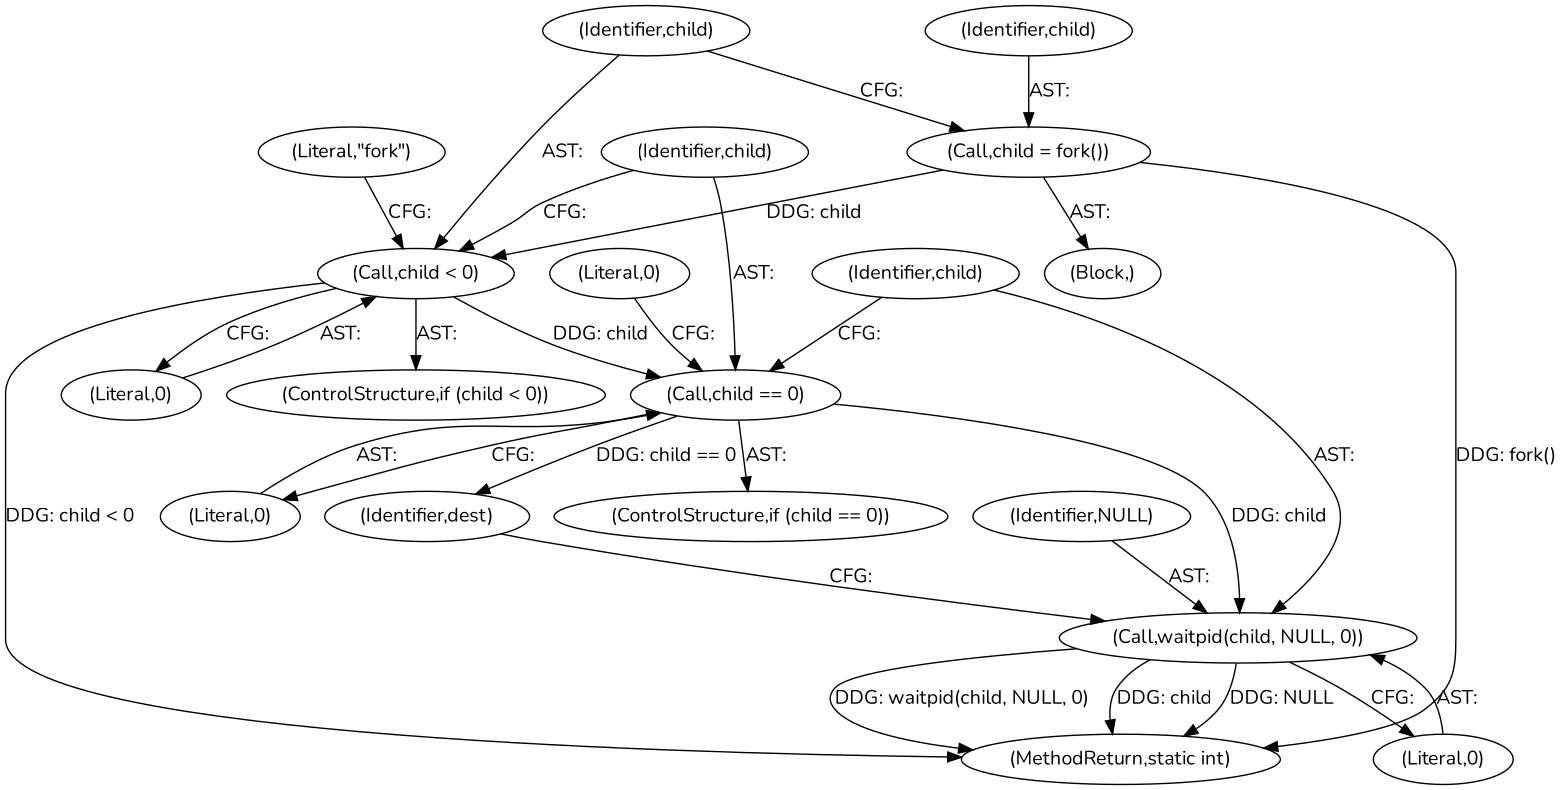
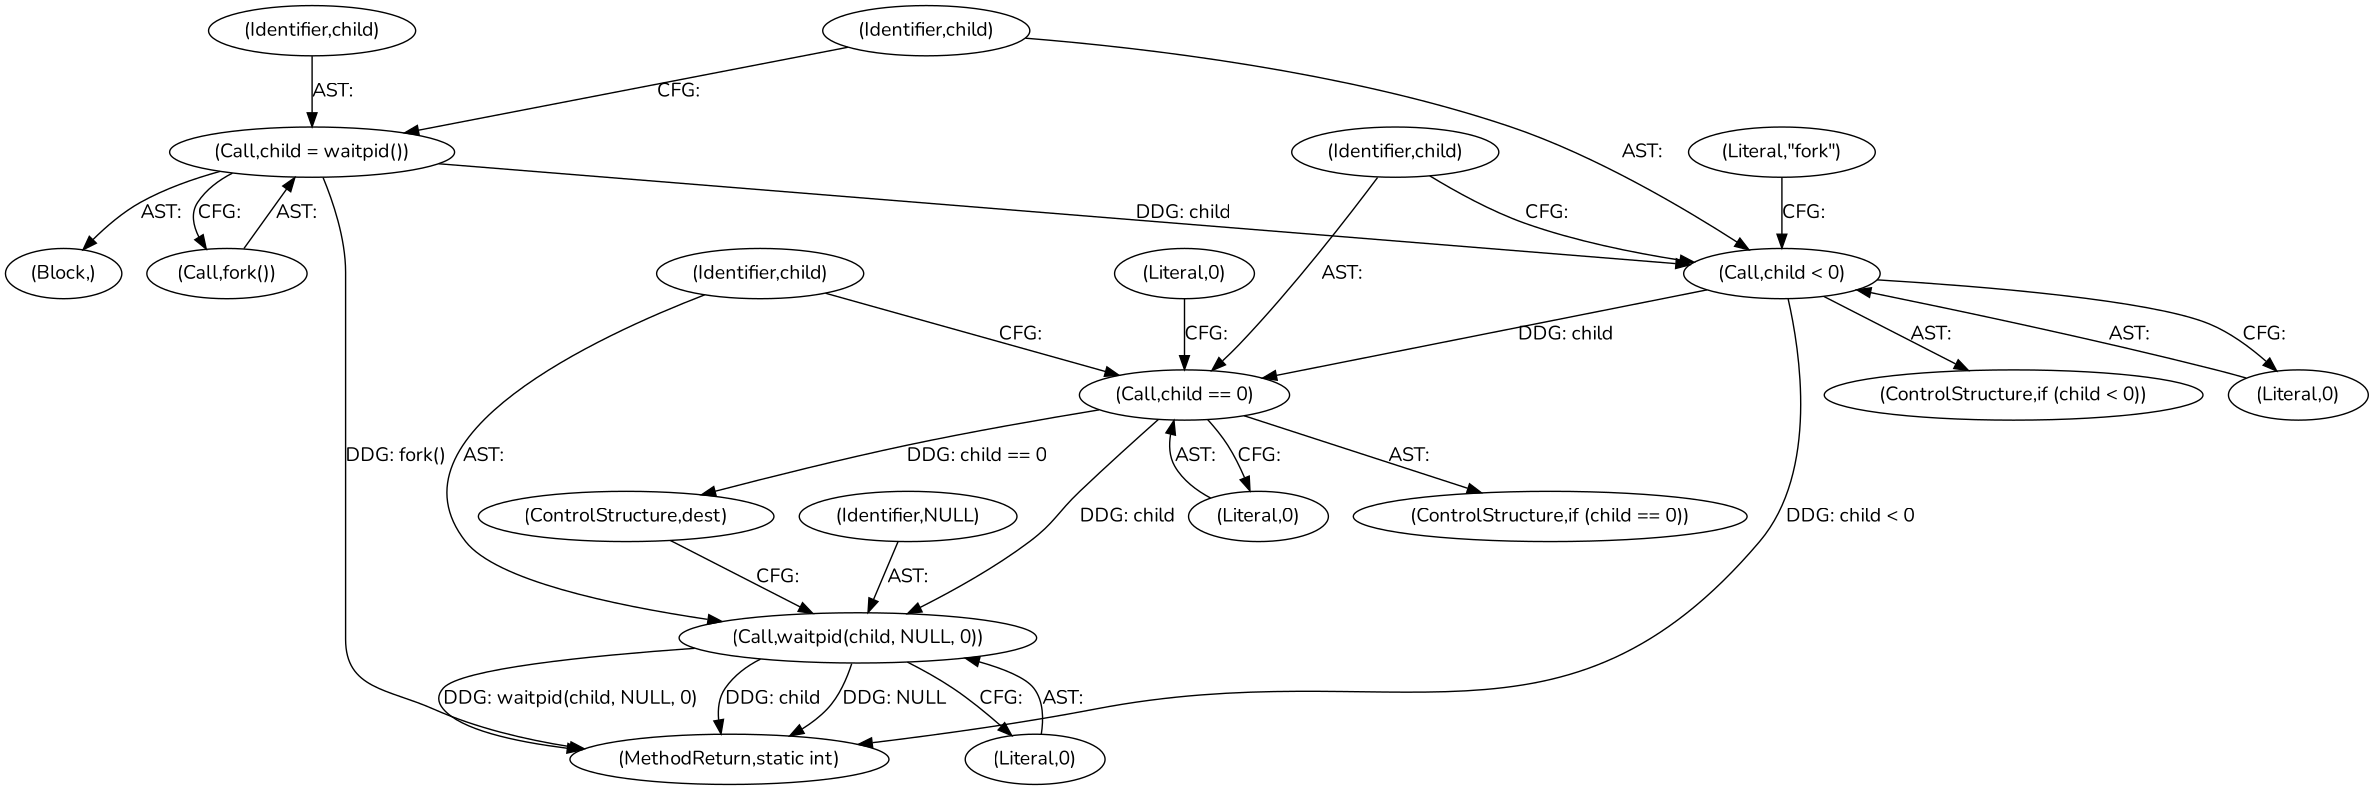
node "(Call,child = fork())": label "(Call,child = fork())" -> "(Call,child = waitpid())"
node "(Call,fork())": added
node "(Identifier,dest)": label "(Identifier,dest)" -> "(ControlStructure,dest)"
